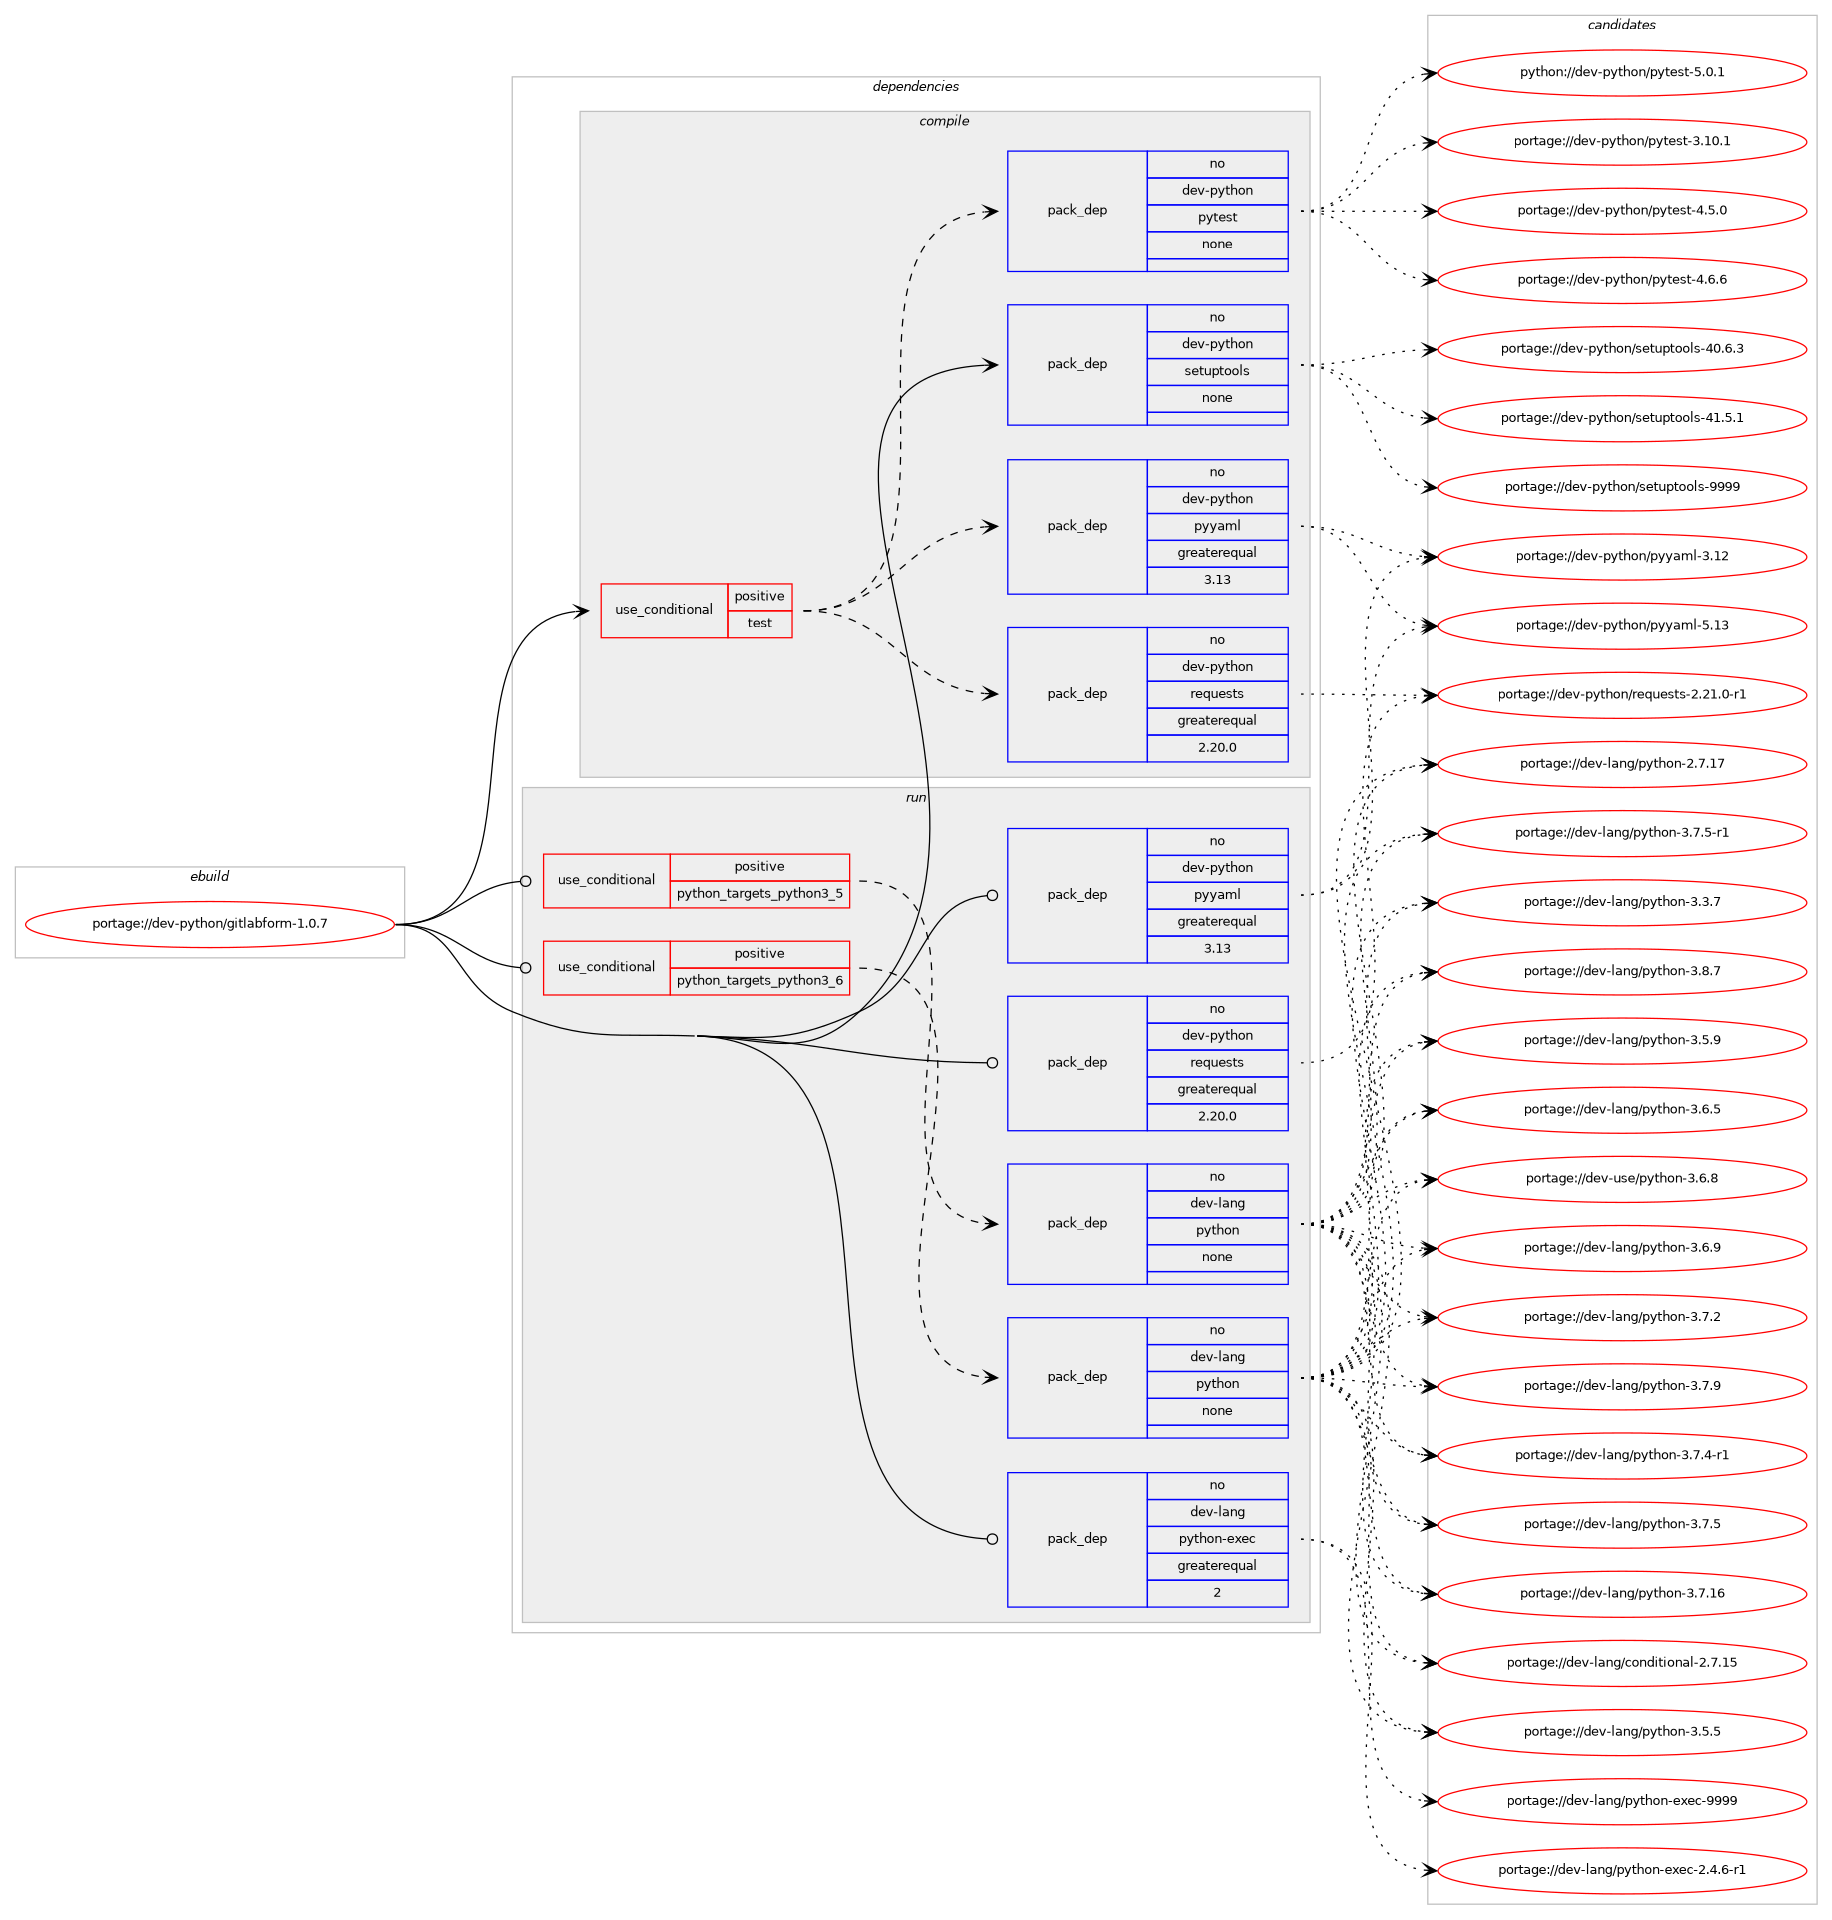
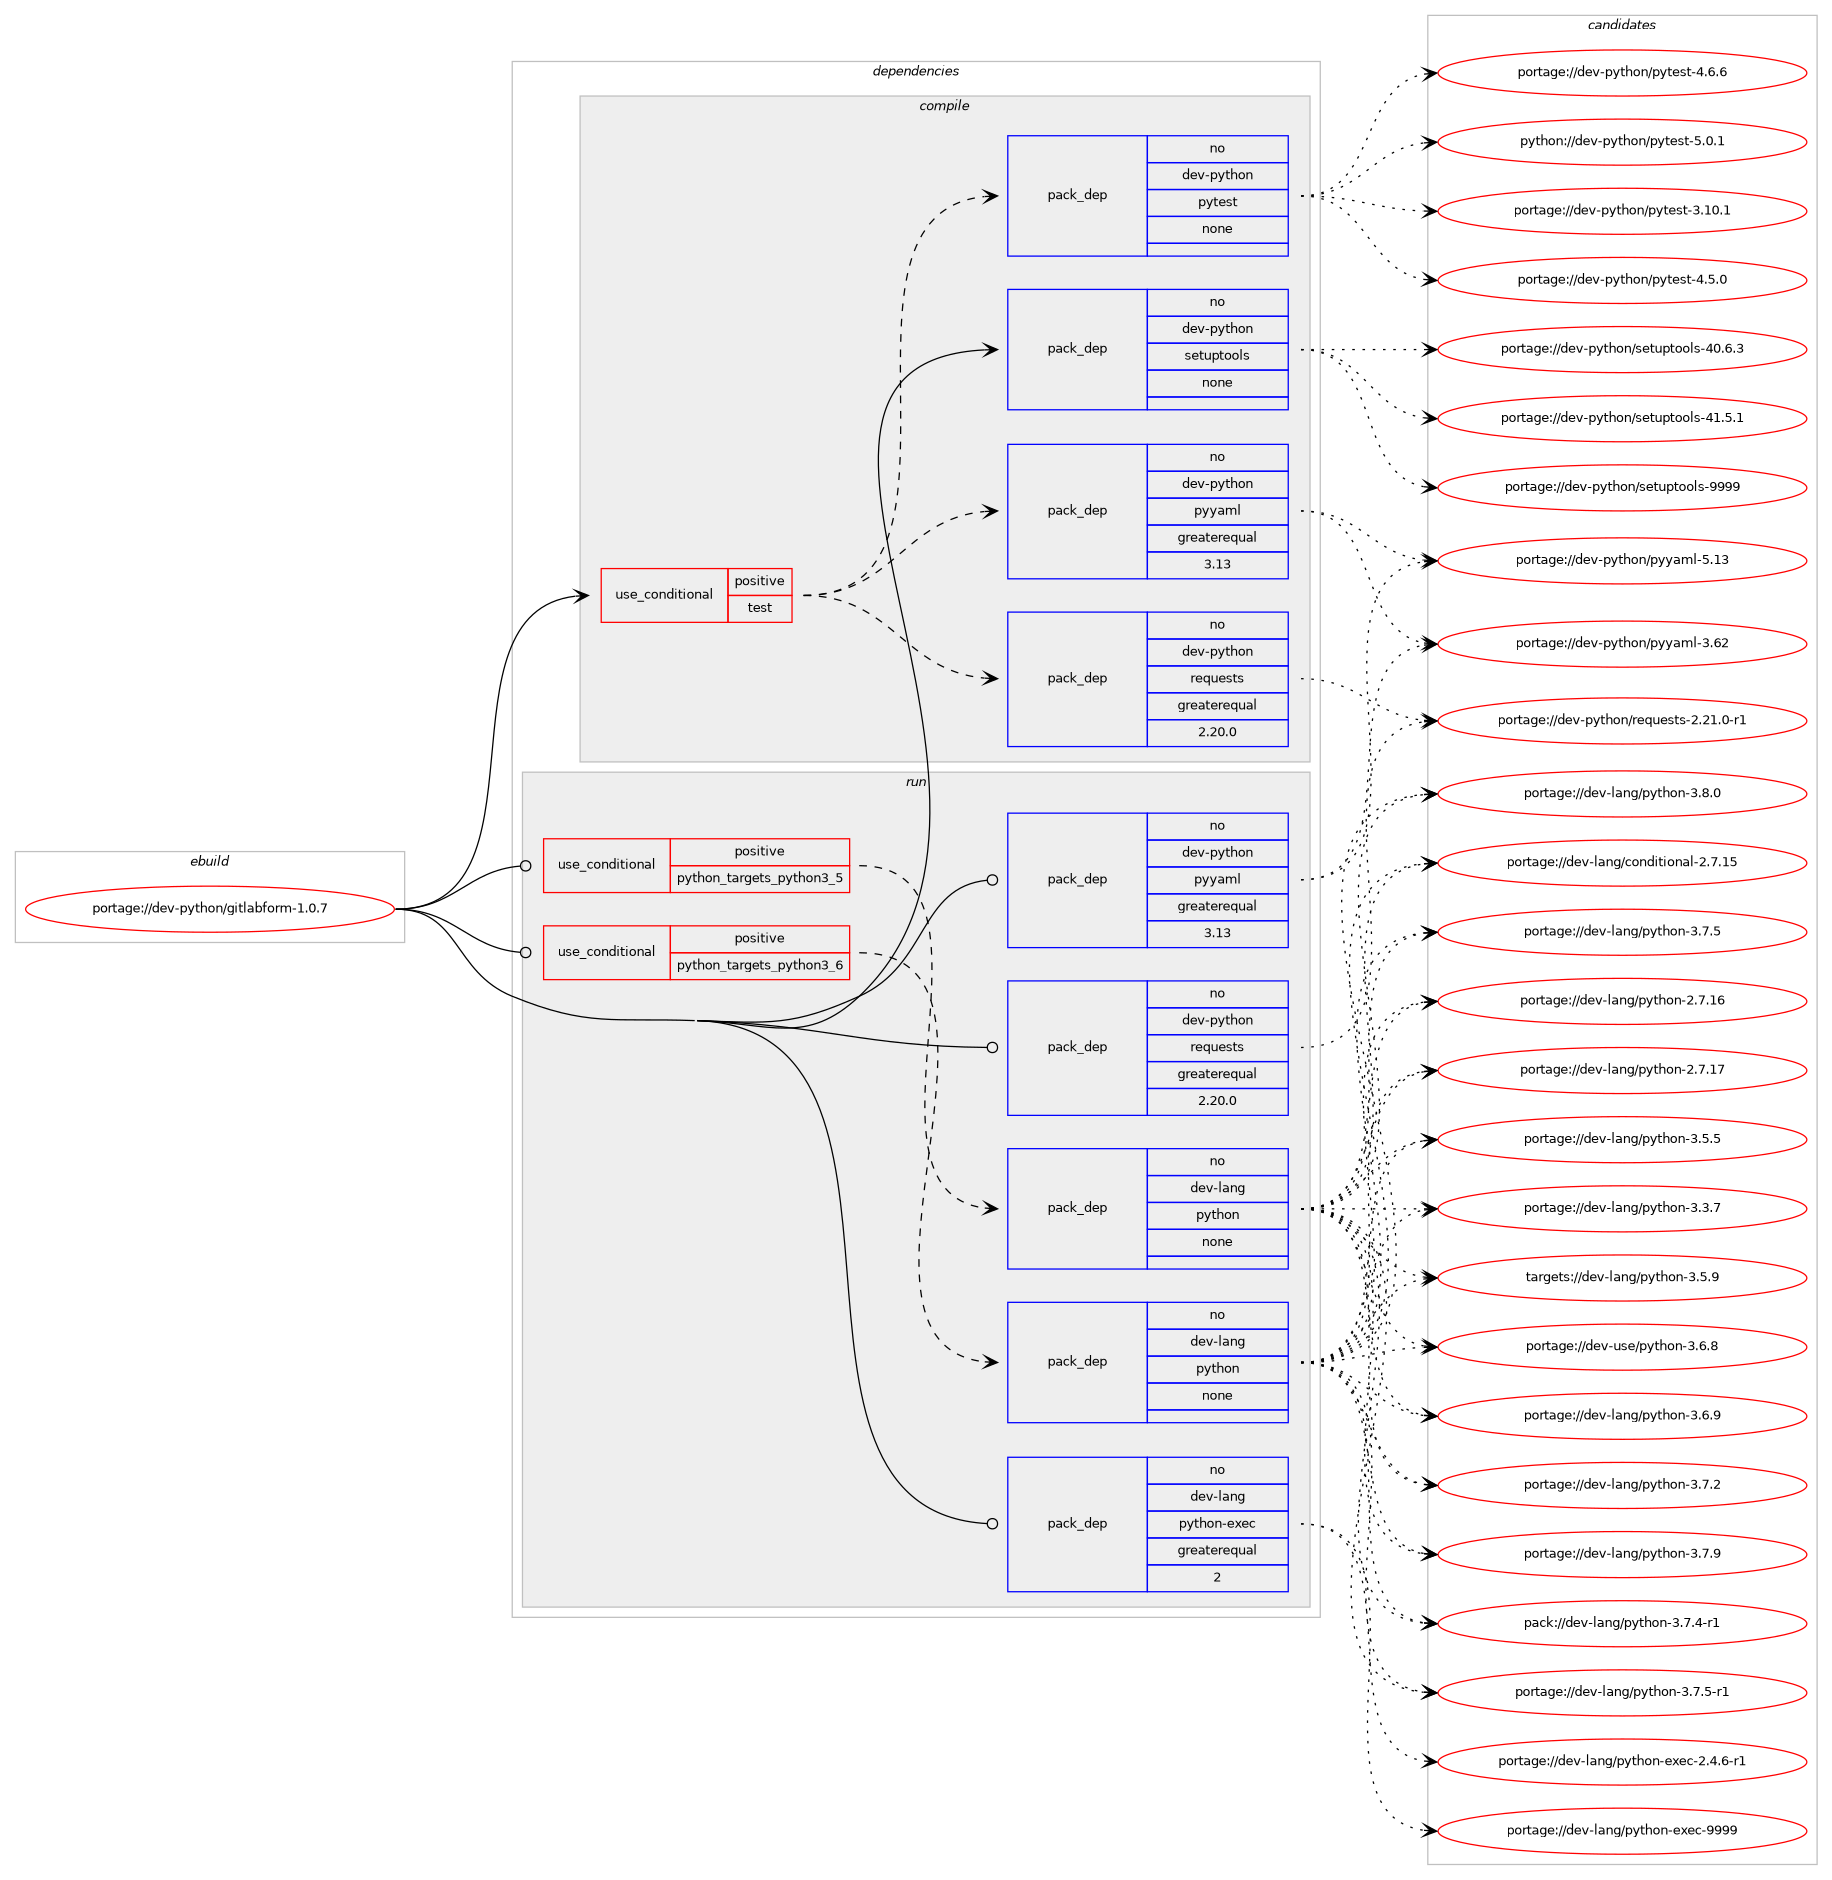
node "portage://dev-python/pyyaml-3.12": label "portage://dev-python/pyyaml-3.12" -> "portage://dev-python/pyyaml-3.62"
node "portage://dev-lang/python-3.8.7": label "portage://dev-lang/python-3.8.7" -> "portage://dev-lang/python-3.8.0"
node "portage://dev-lang/python-3.5.9": label "portage://dev-lang/python-3.5.9" -> "targets://dev-lang/python-3.5.9"
node "portage://dev-lang/python-3.6.5": removed
node "portage://dev-lang/python-3.7.4-r1": label "portage://dev-lang/python-3.7.4-r1" -> "pack://dev-lang/python-3.7.4-r1"
node "portage://dev-lang/python-3.7.16": label "portage://dev-lang/python-3.7.16" -> "portage://dev-lang/python-2.7.16"
